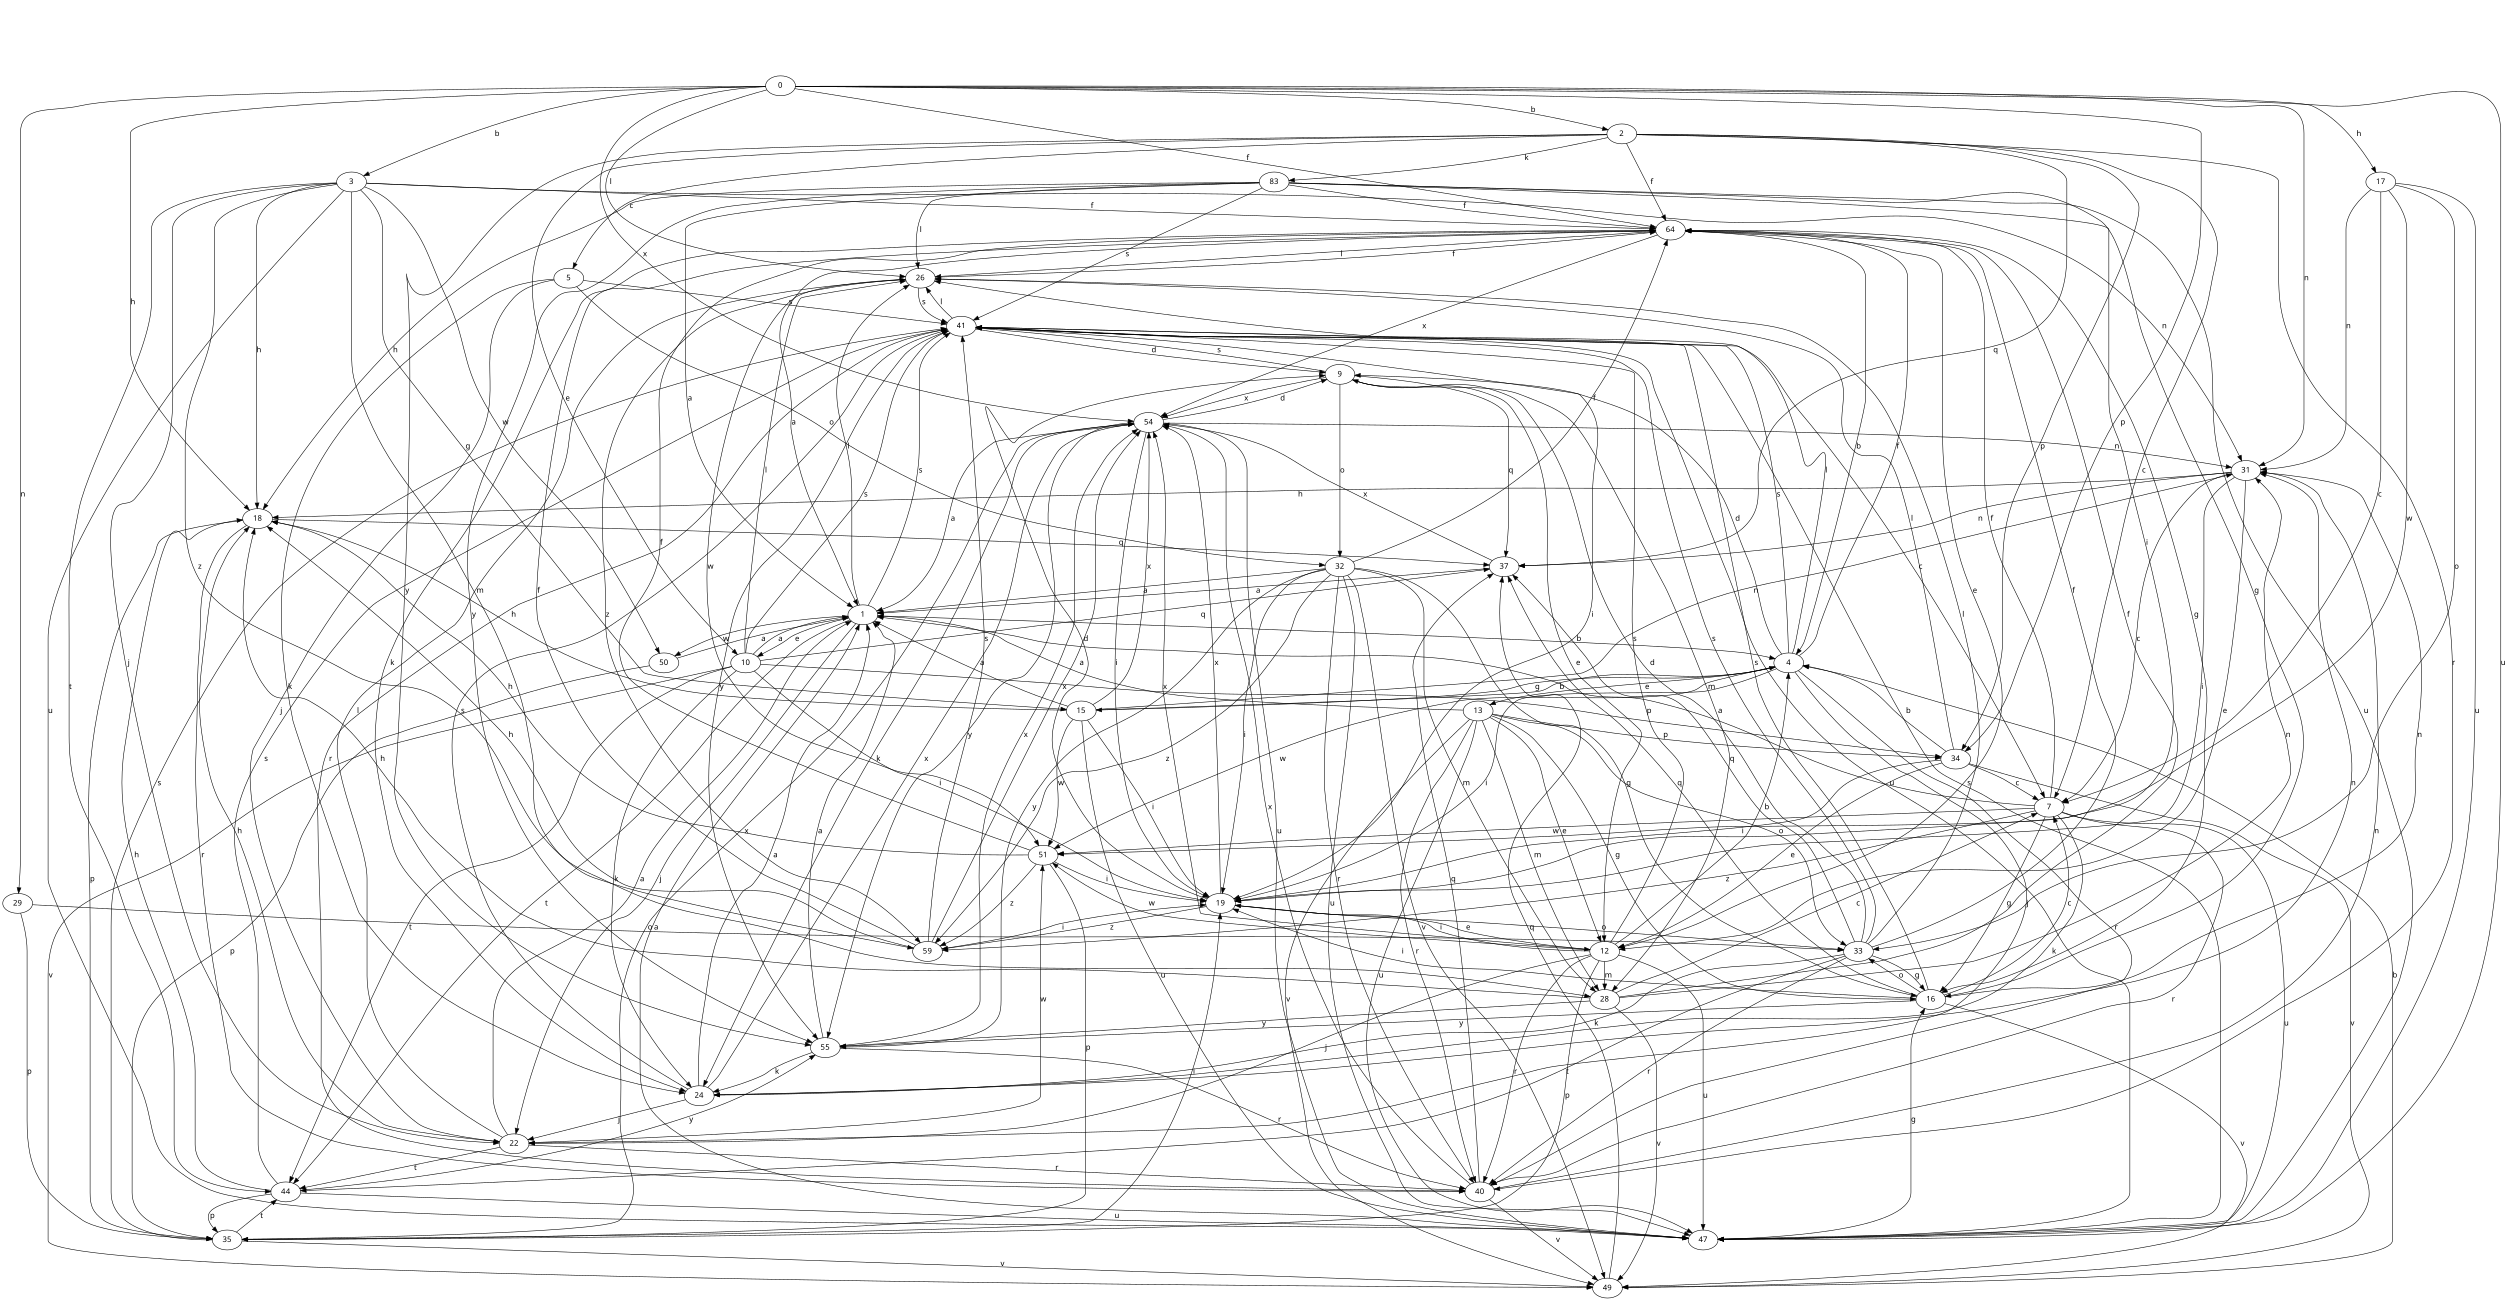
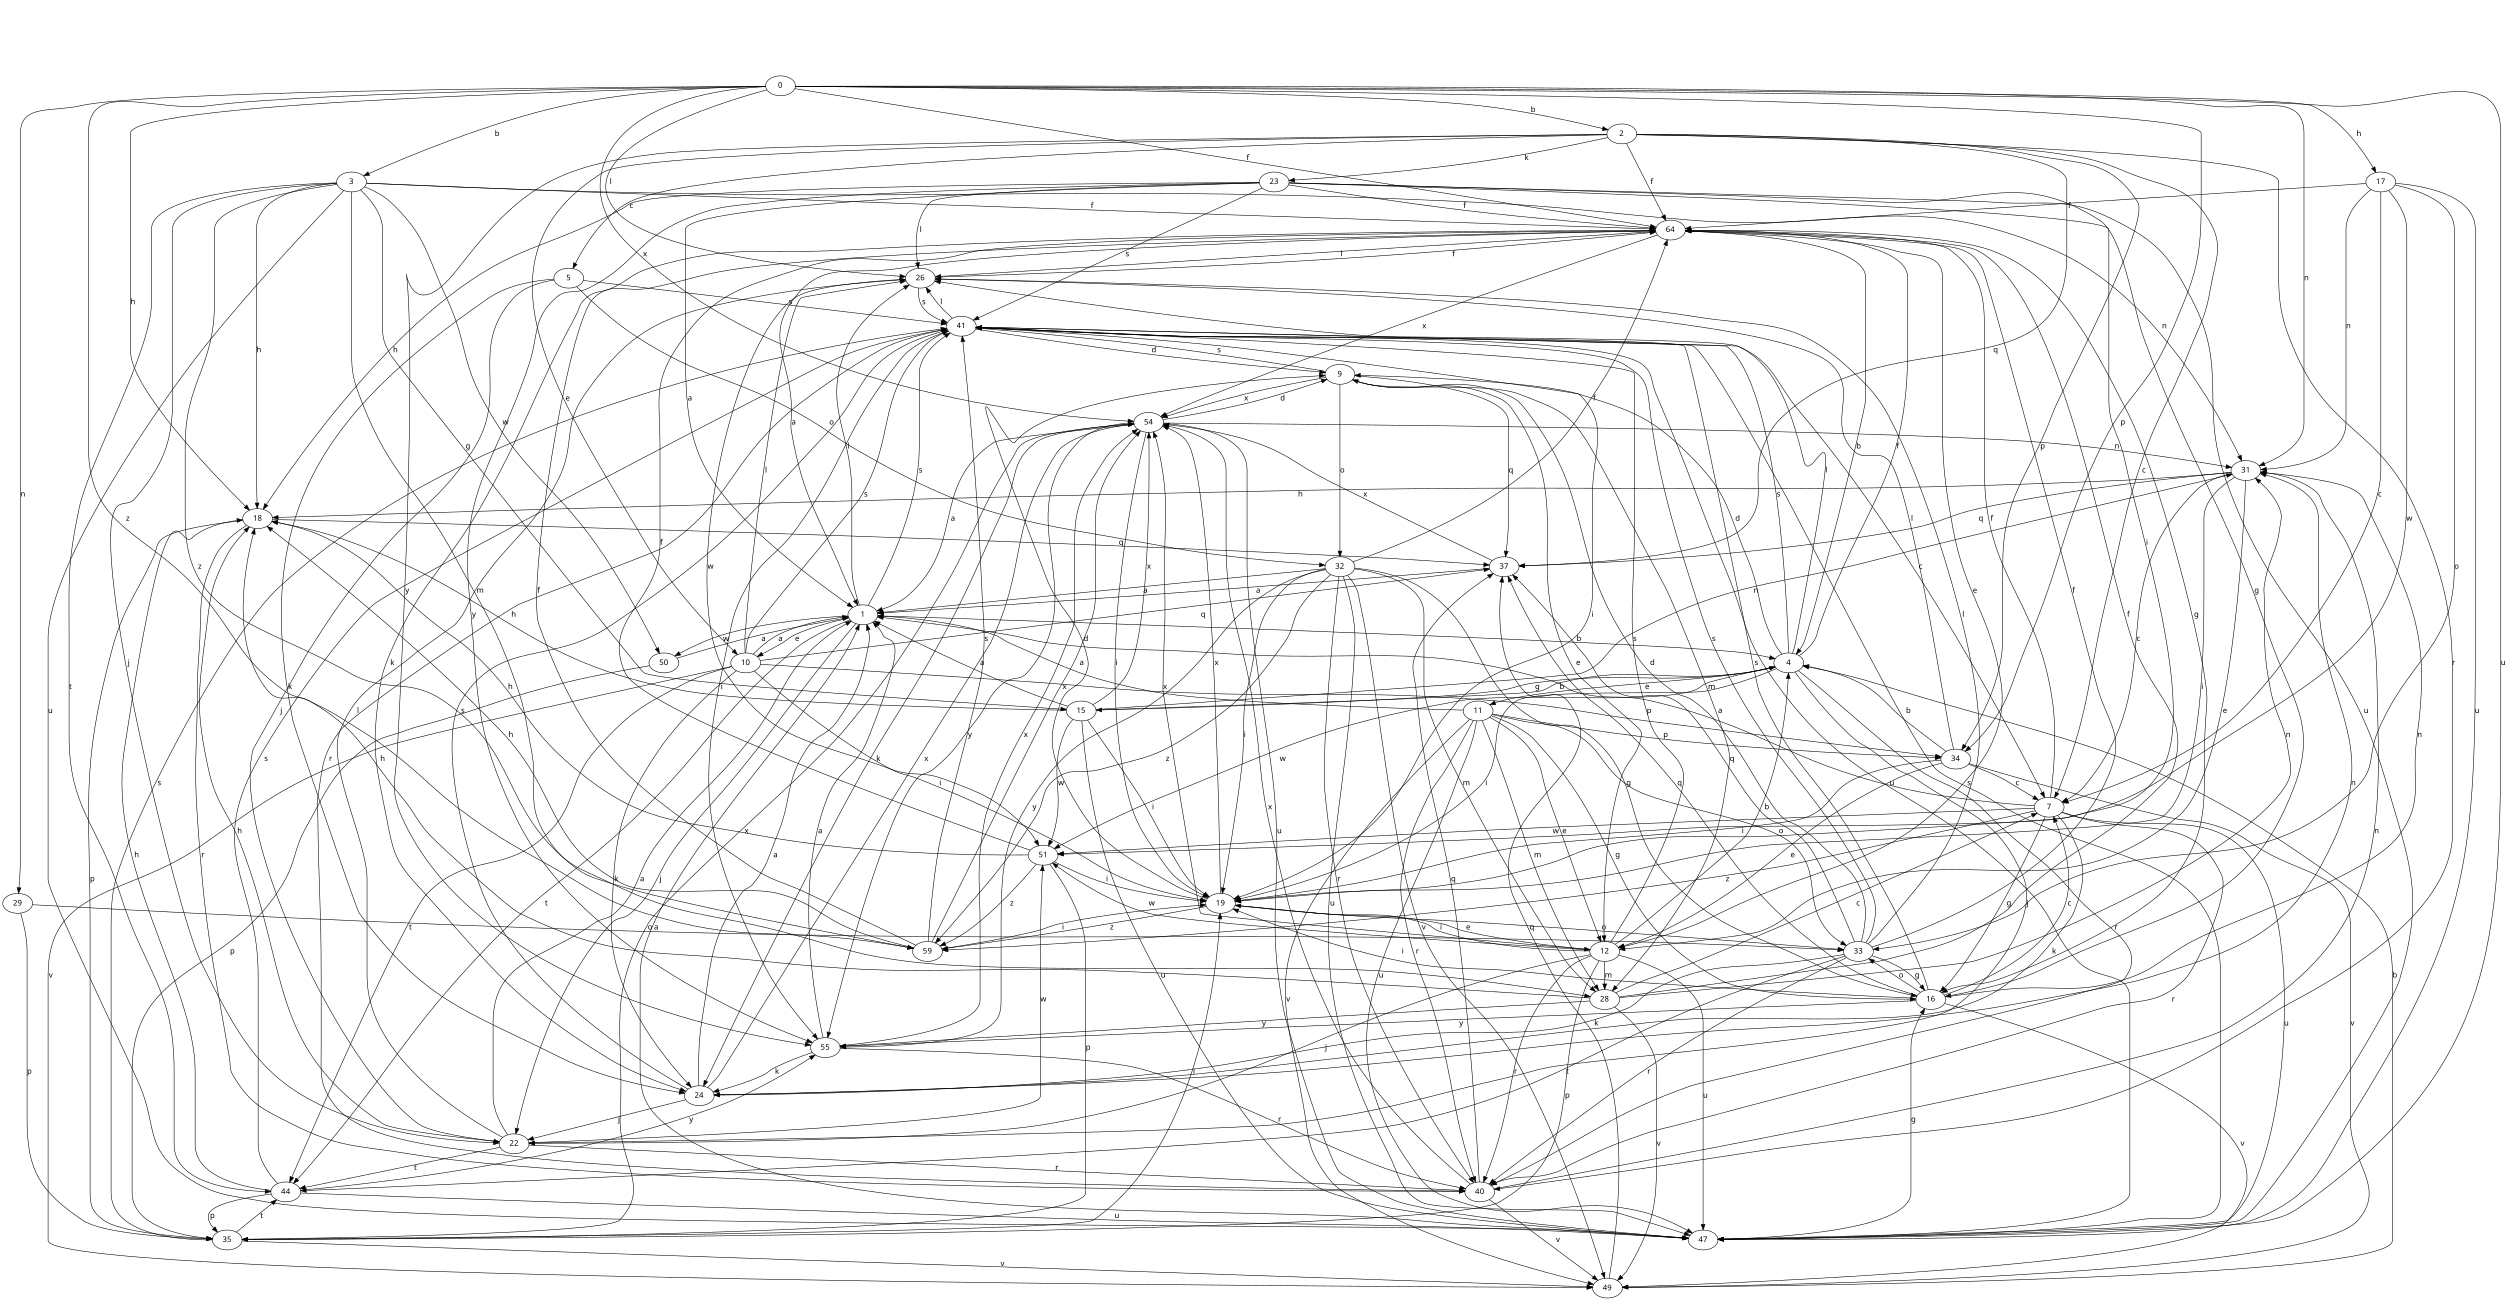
node "83": label "83" -> "23"
edge "17" -> "64": added, label "f"
edge "31" -> "37": label "n" -> "q"
edge "26" -> "59": now "0" -> "59"
edge "41" -> "55": label "y" -> "i"
node "13": label "13" -> "11"
